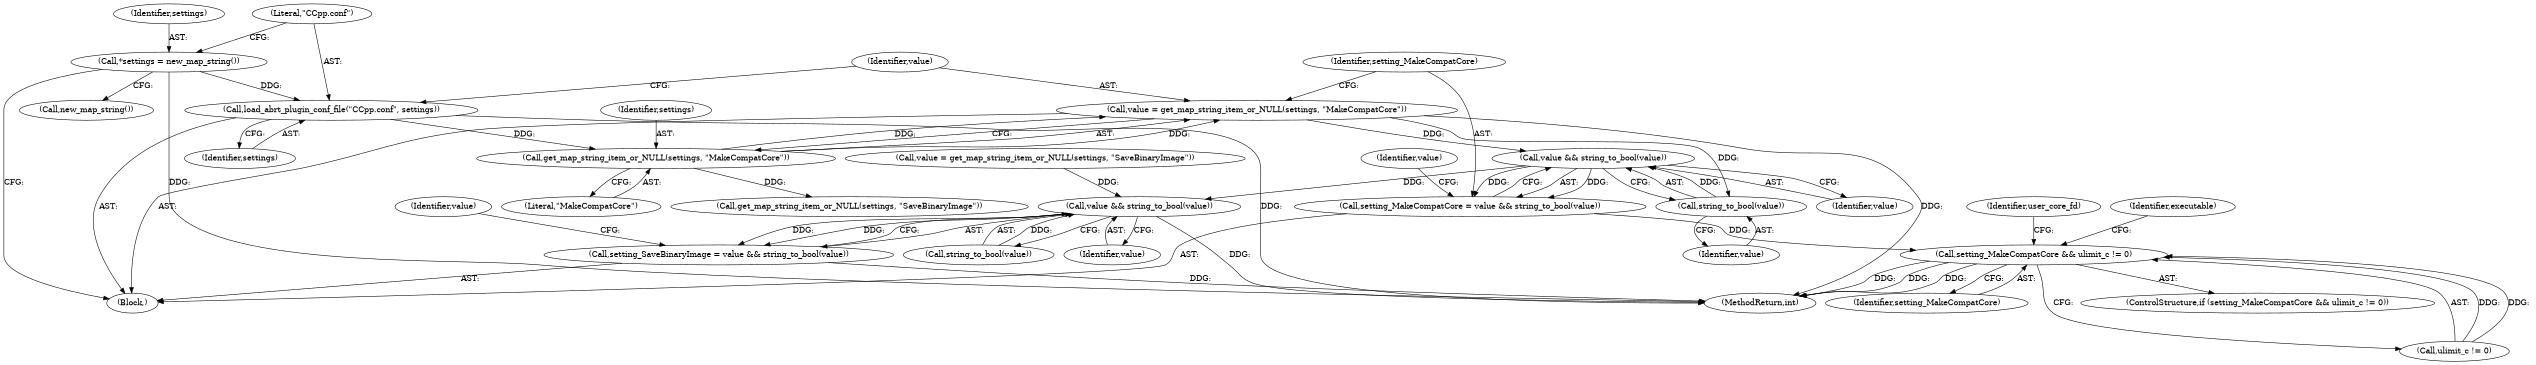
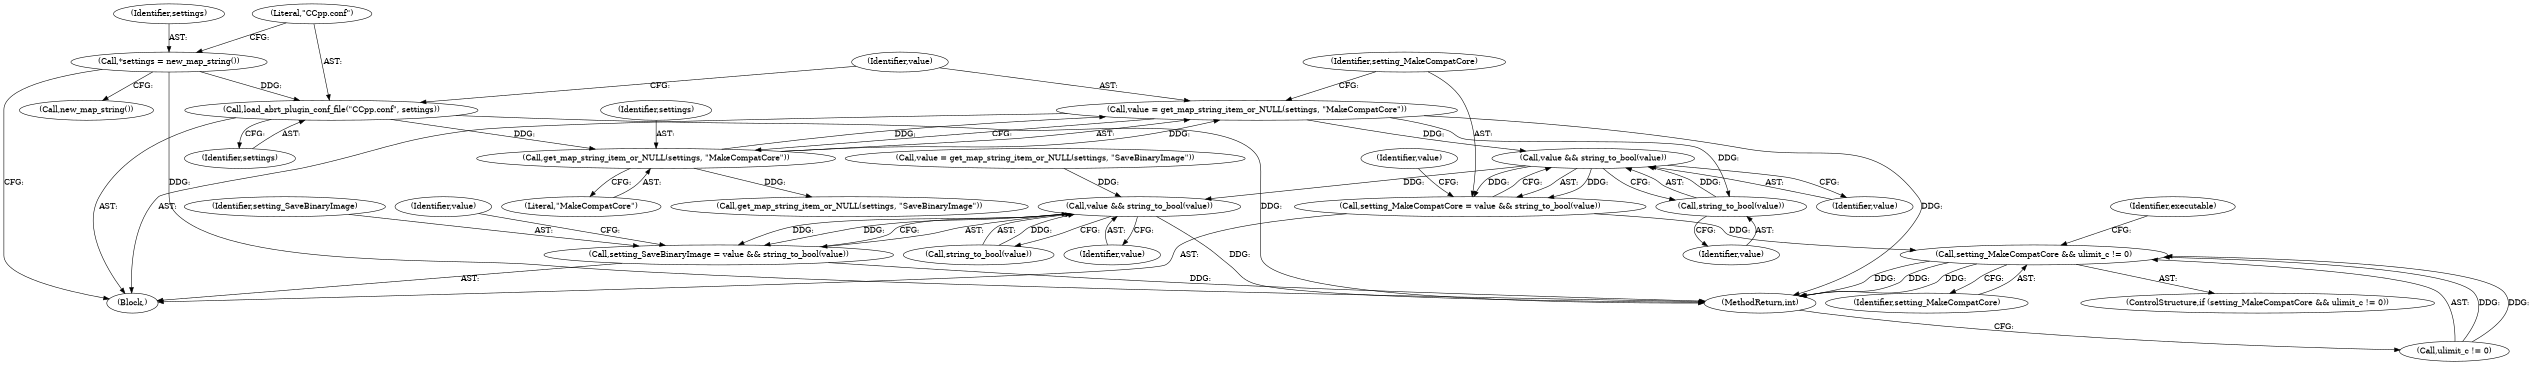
node "(Identifier,setting_SaveBinaryImage)": added
node "(Identifier,user_core_fd)": removed
edge "(Call,setting_MakeCompatCore && ulimit_c != 0)" -> "(Call,ulimit_c != 0)": now "(MethodReturn,int)" -> "(Call,ulimit_c != 0)"
